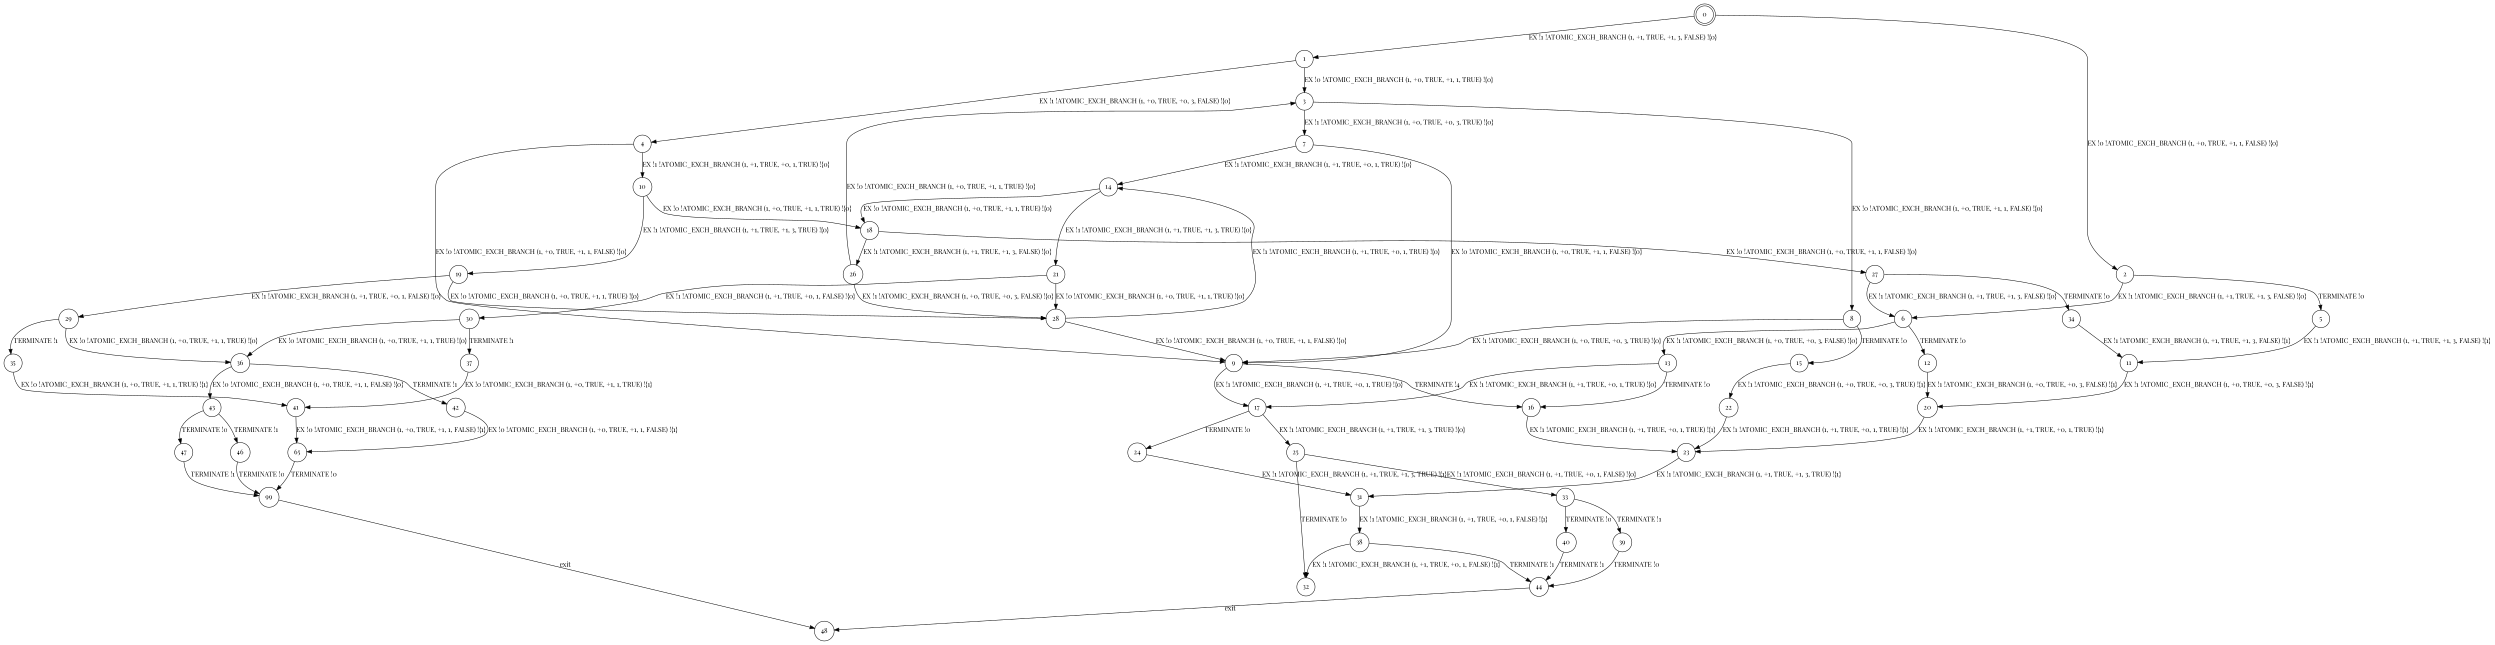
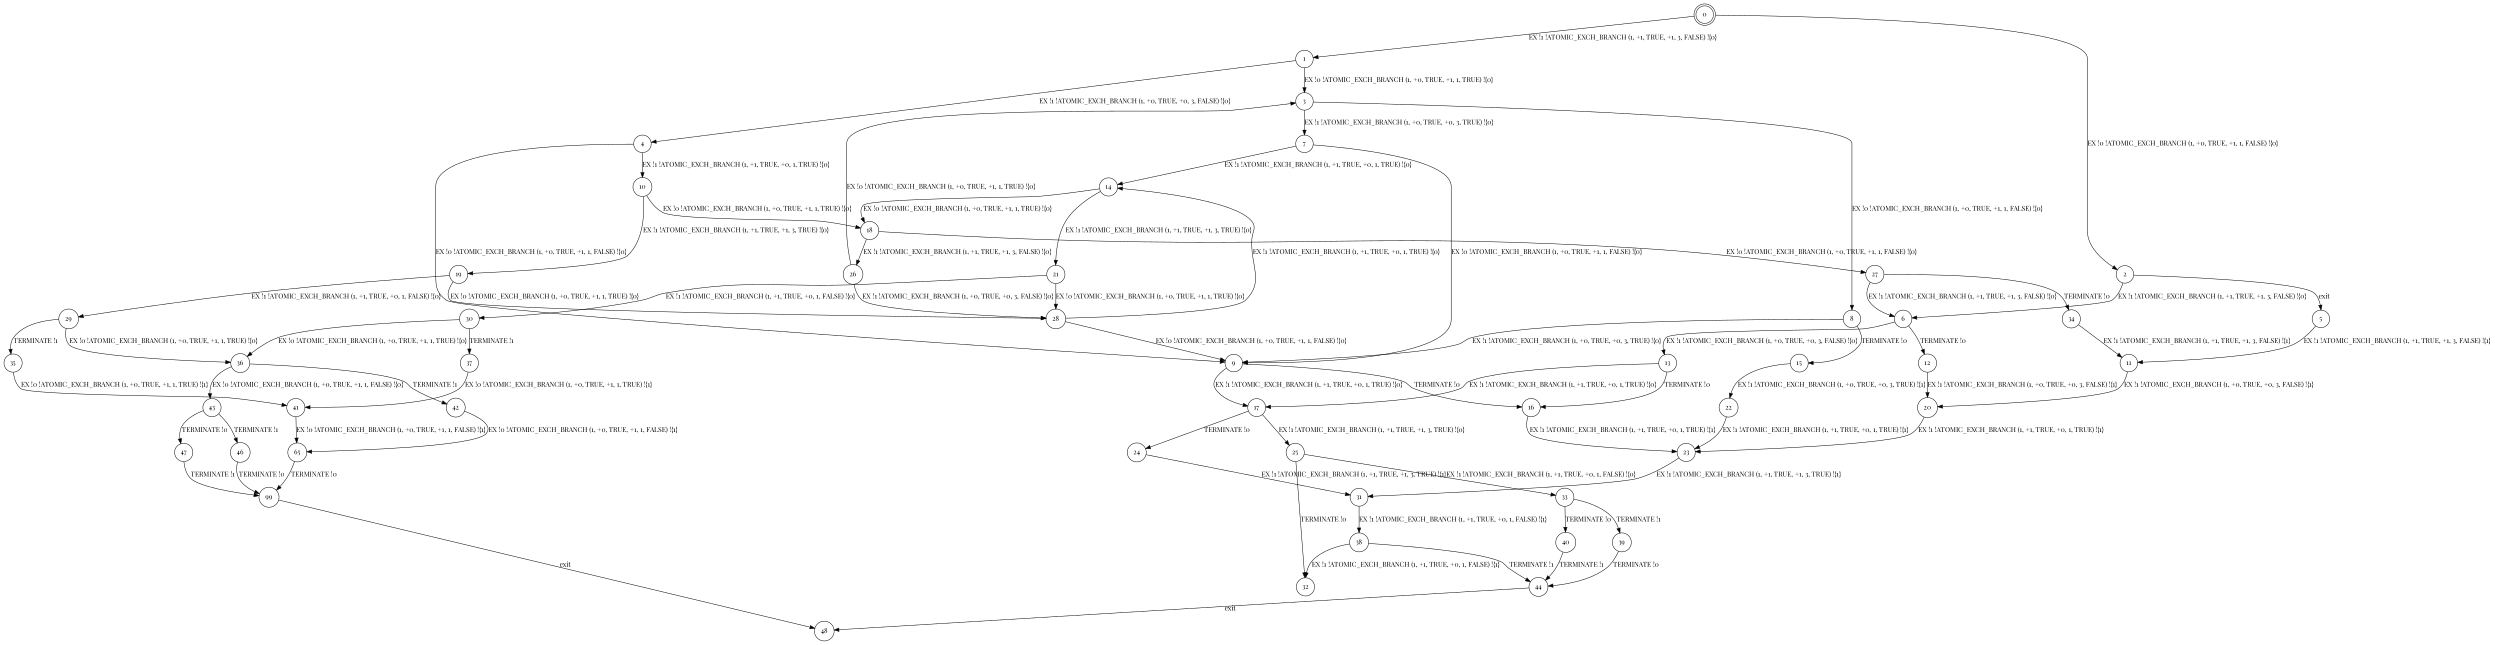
edge "2" -> "5": label "TERMINATE !0" -> "exit"
edge "9" -> "16": label "TERMINATE !4" -> "TERMINATE !0"
